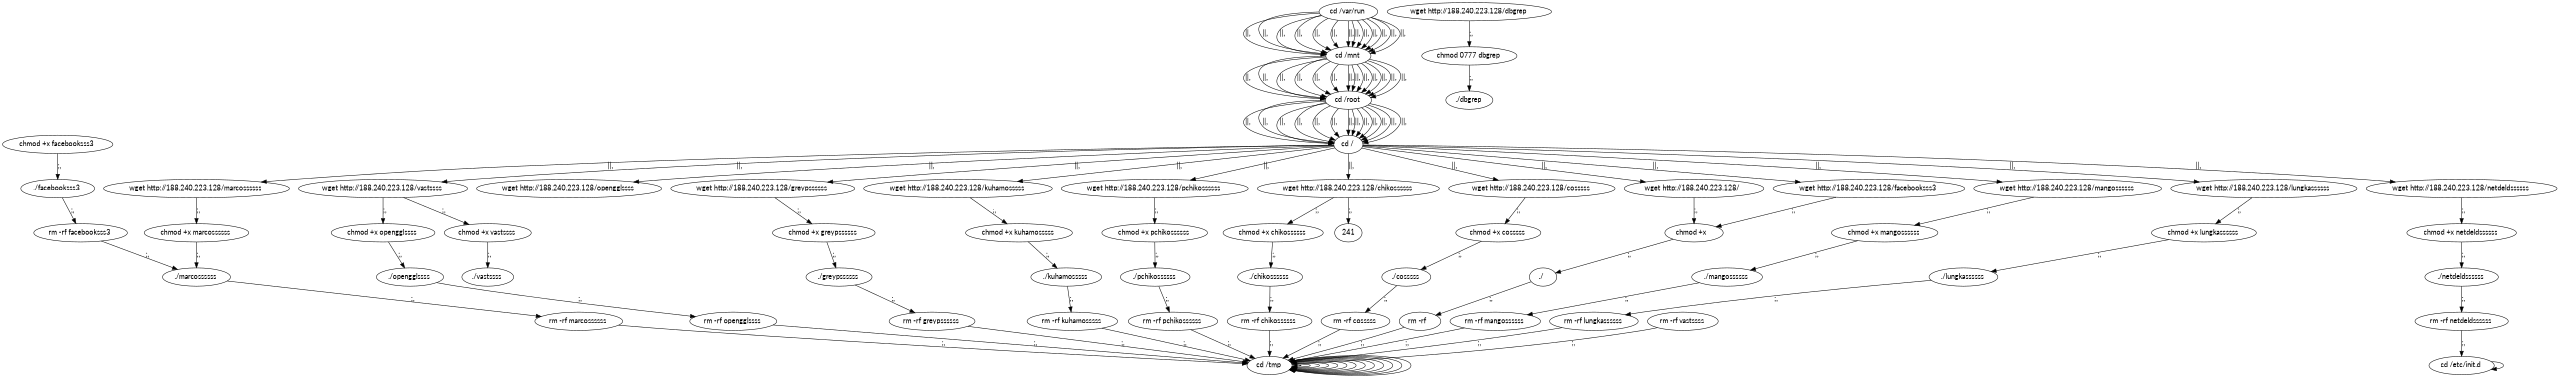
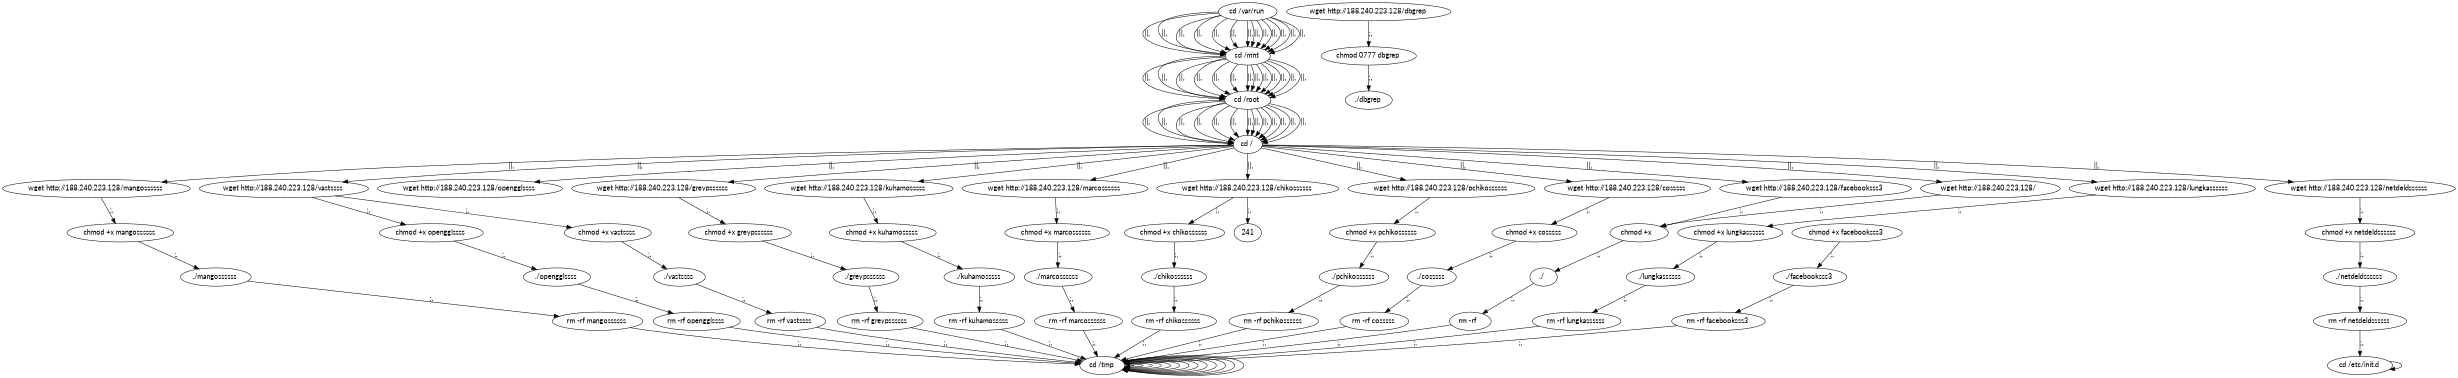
edge "rm -rf facebooksss3" -> "./marcossssss": now "rm -rf facebooksss3" -> "cd /tmp"
edge "./vastssss" -> "rm -rf vastssss": added, label ";,"
